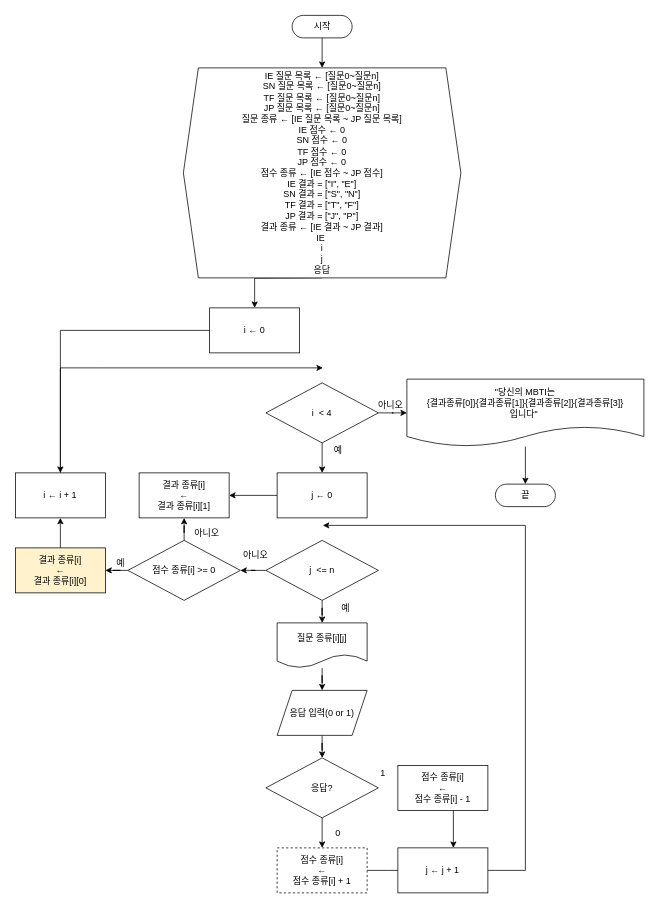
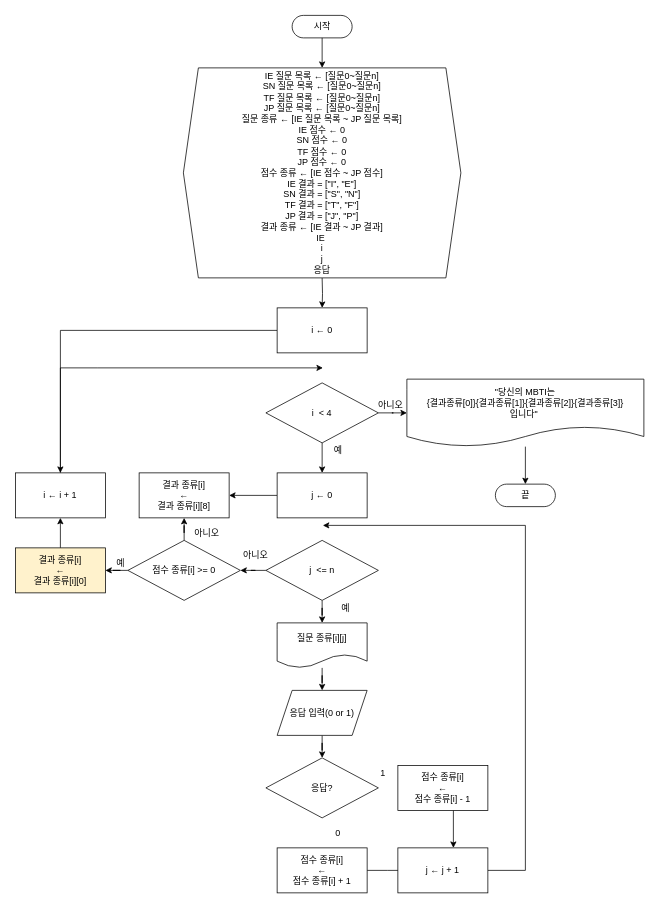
node "i ← 0": moved (255, 330) -> (322, 330)
node "결과 종류[i] ← 결과 종류[i][1]": label "결과 종류[i] ← 결과 종류[i][1]" -> "결과 종류[i] ← 결과 종류[i][8]"
edge "응답?" -> "점수 종류[i] ← 점수 종류[i] + 1": removed
node "점수 종류[i] ← 점수 종류[i] + 1": style dashed -> solid
